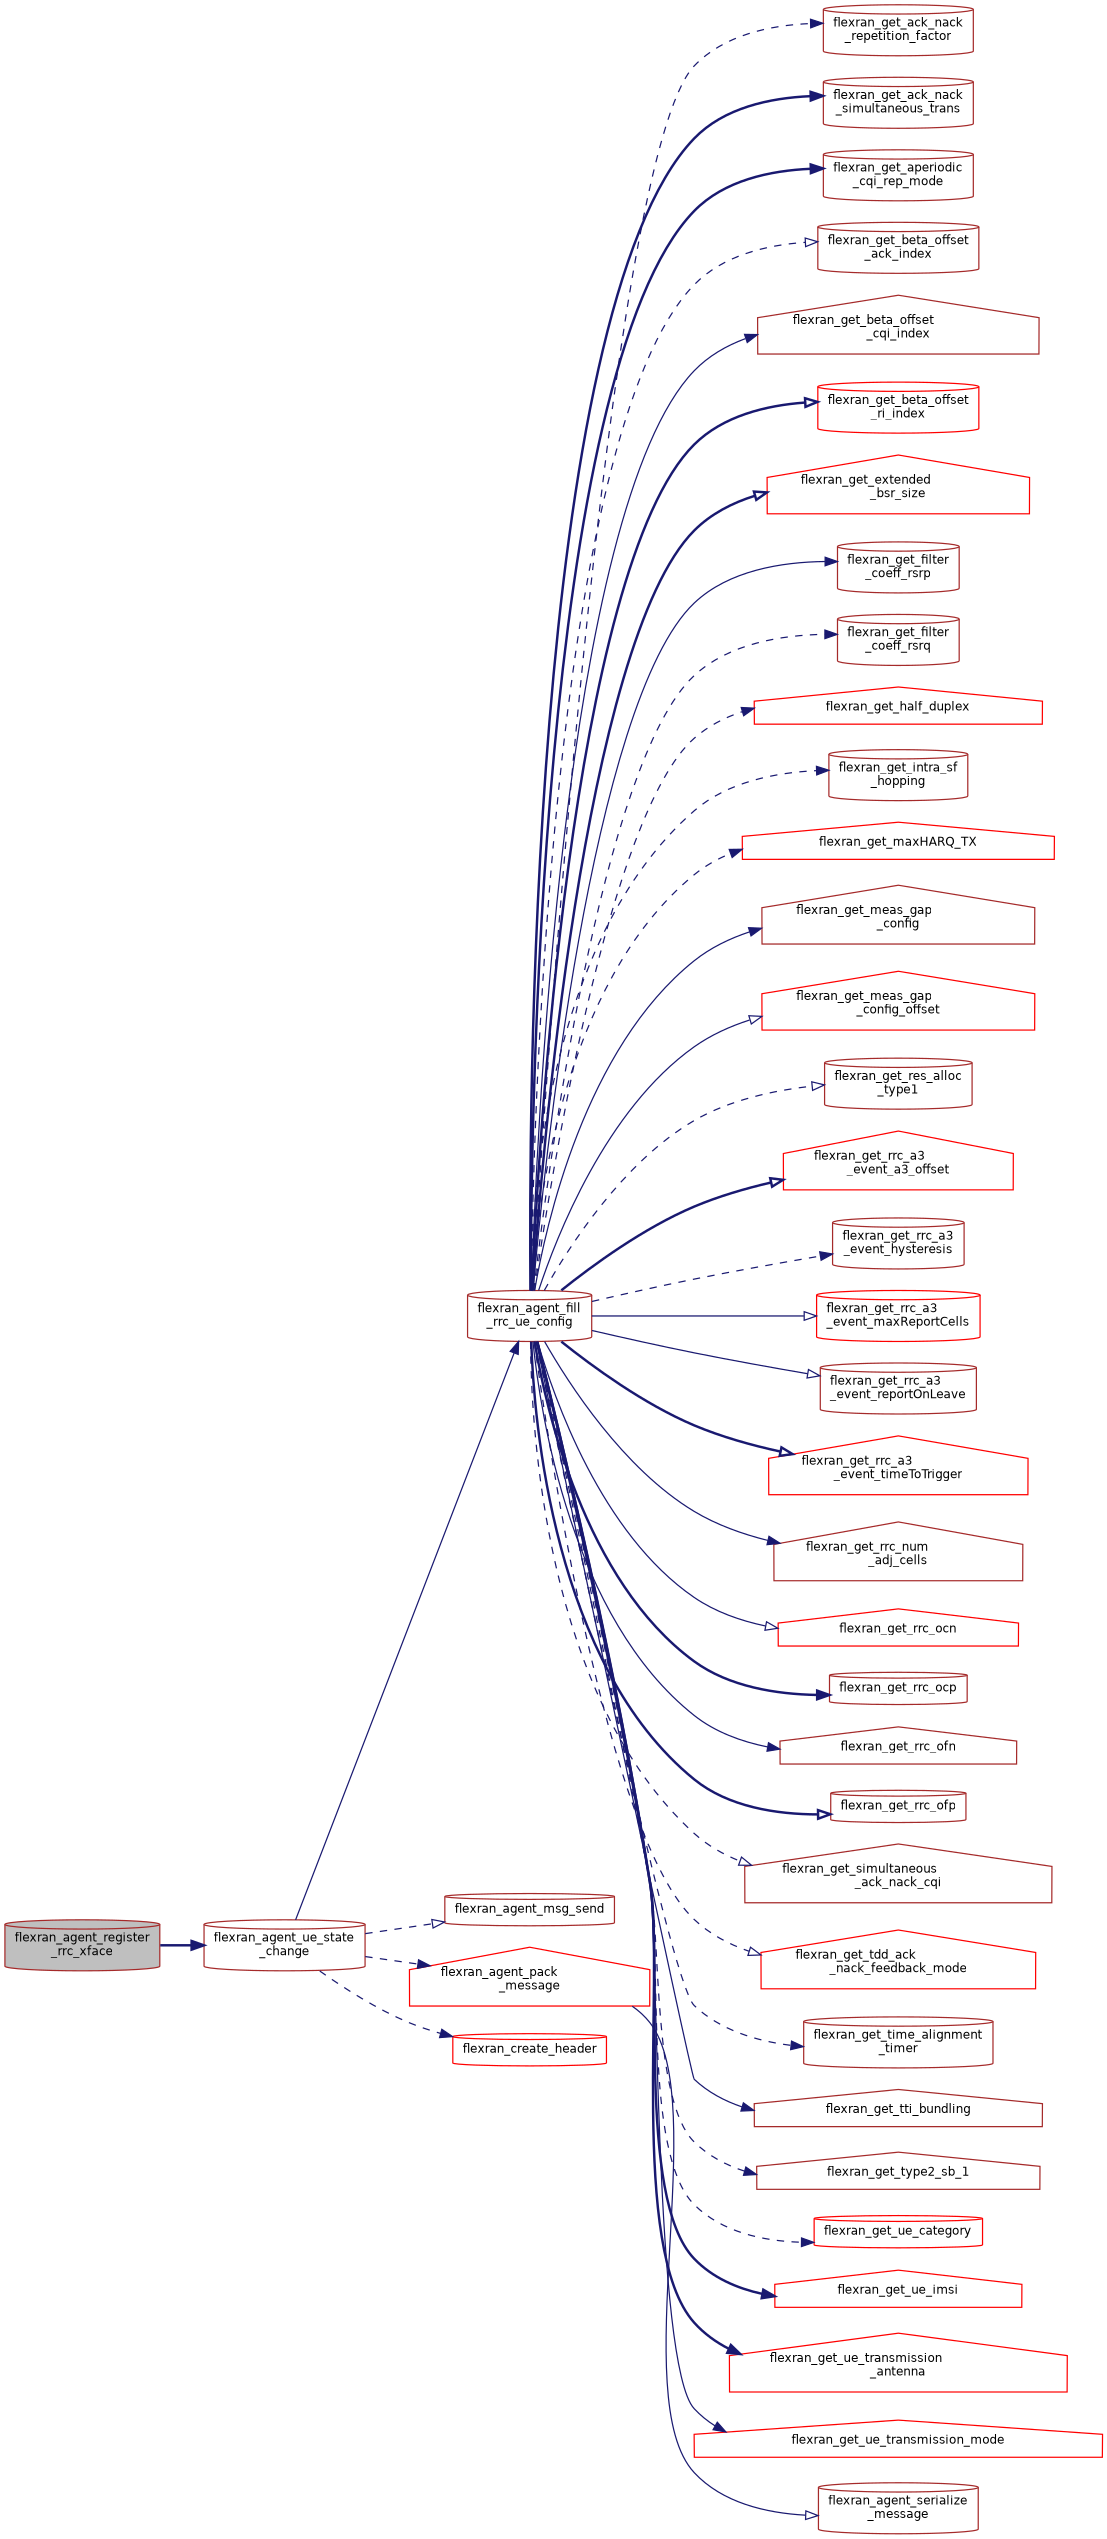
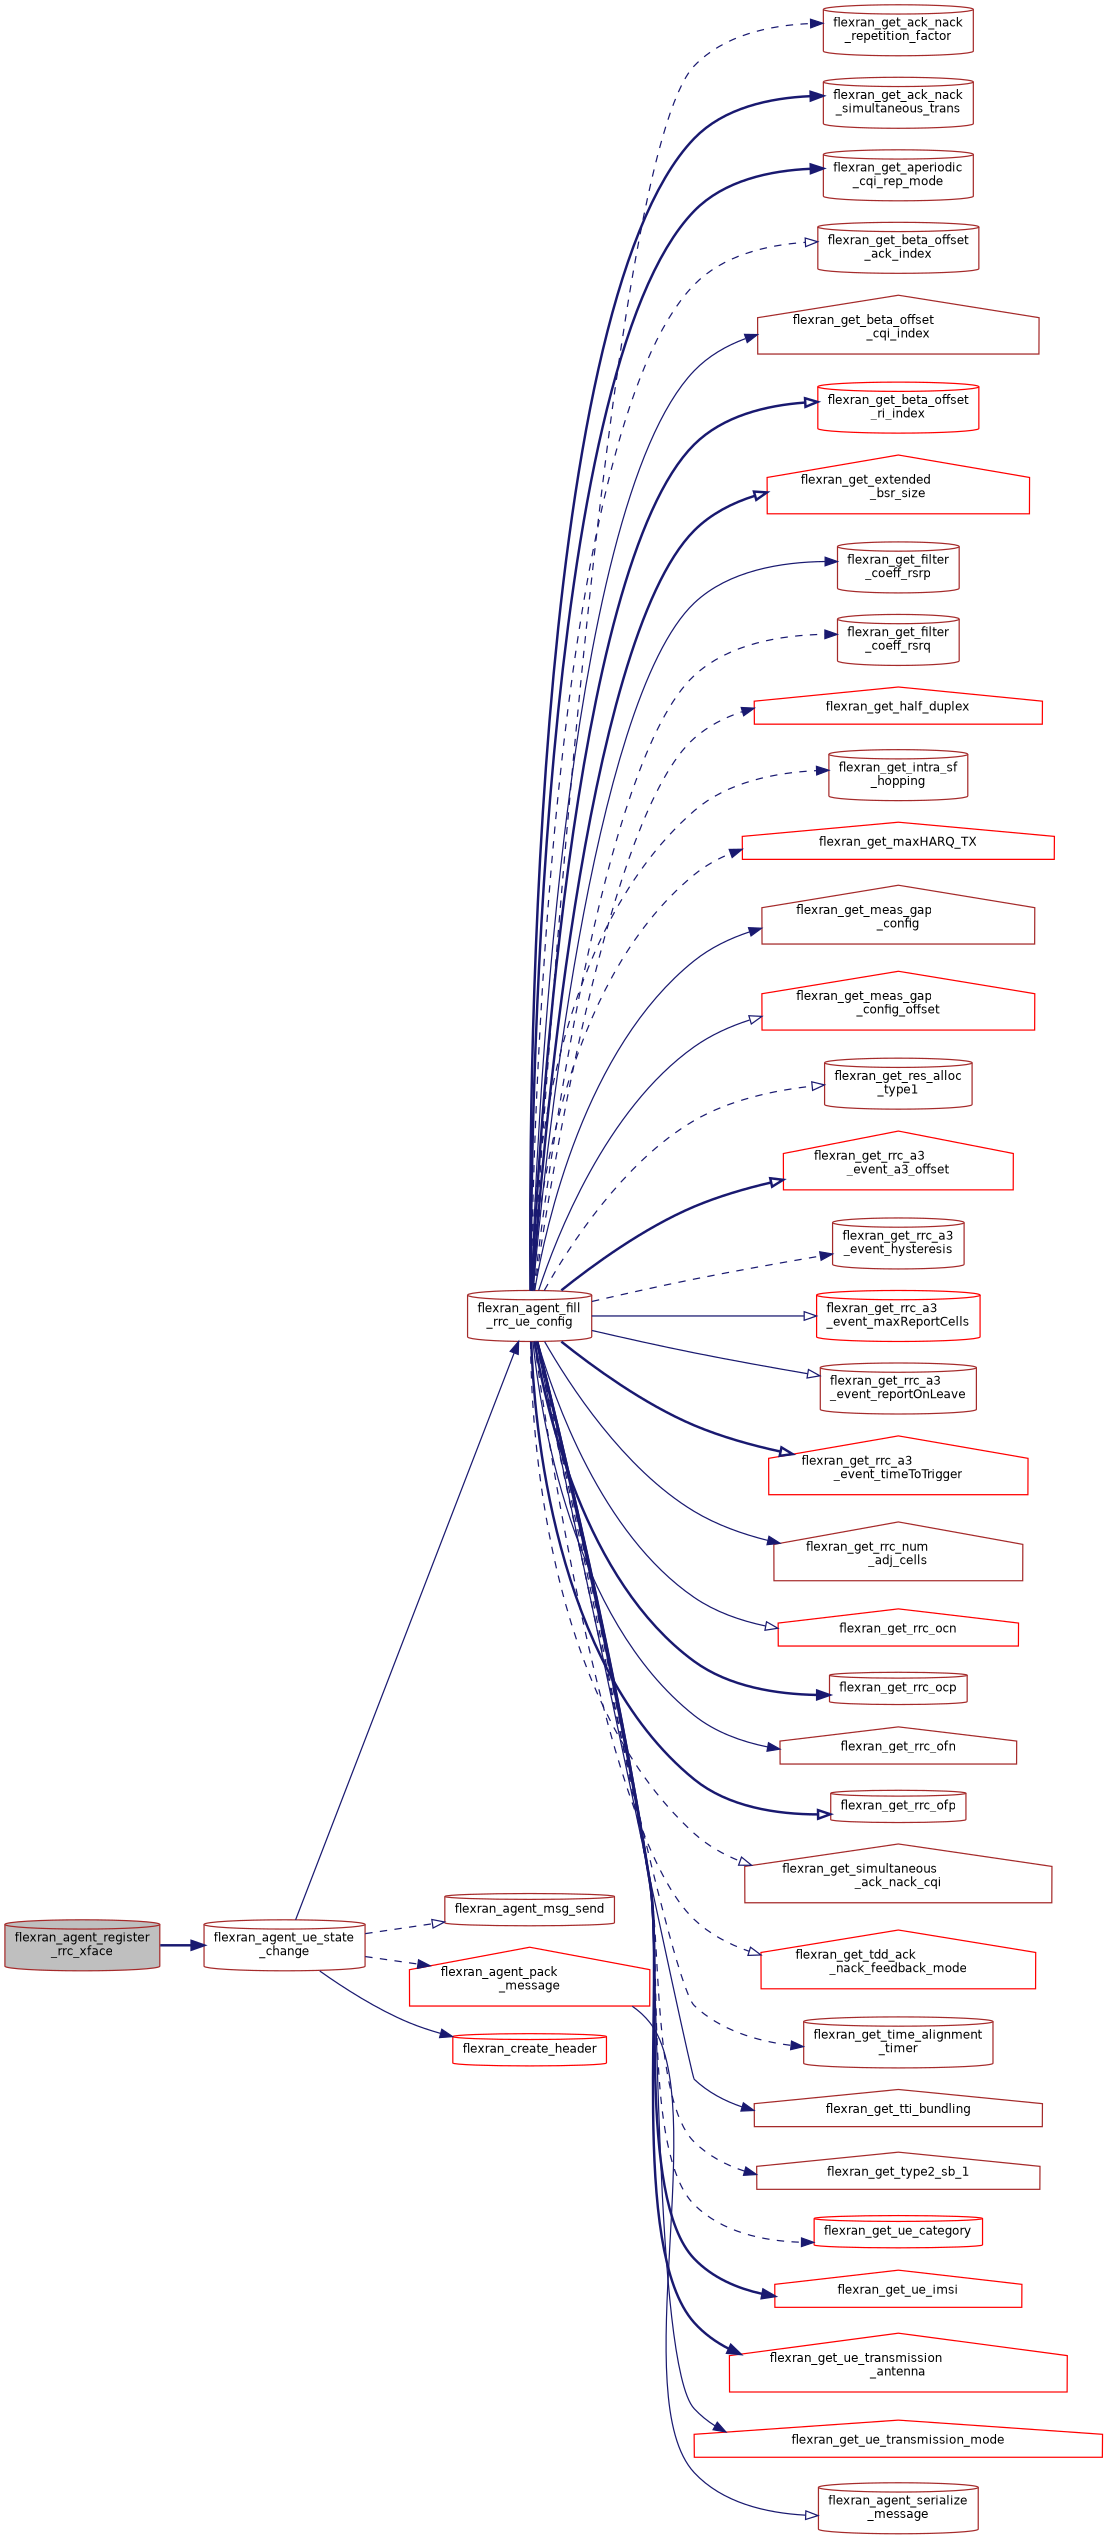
edge "flexran_agent_ue_state _change" -> "flexran_create_header": style dashed -> solid
